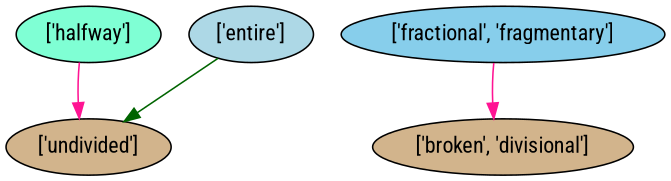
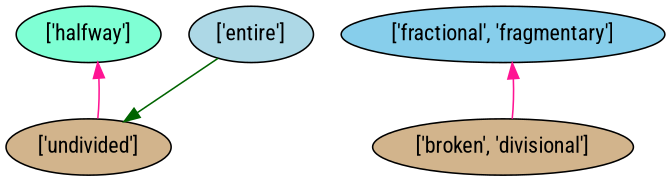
edge "['halfway']" -> "['undivided']": reversed
edge "['fractional', 'fragmentary']" -> "['broken', 'divisional']": reversed
